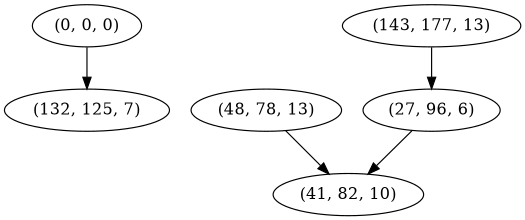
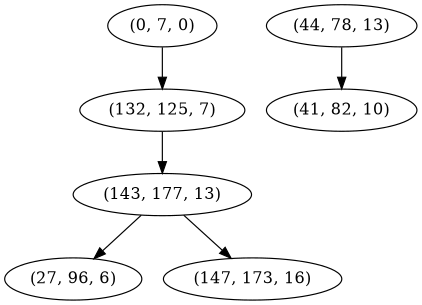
node "(0, 0, 0)": label "(0, 0, 0)" -> "(0, 7, 0)"
node "(48, 78, 13)": label "(48, 78, 13)" -> "(44, 78, 13)"
edge "(132, 125, 7)" -> "(143, 177, 13)": added
edge "(27, 96, 6)" -> "(41, 82, 10)": removed
node "(147, 173, 16)": added
